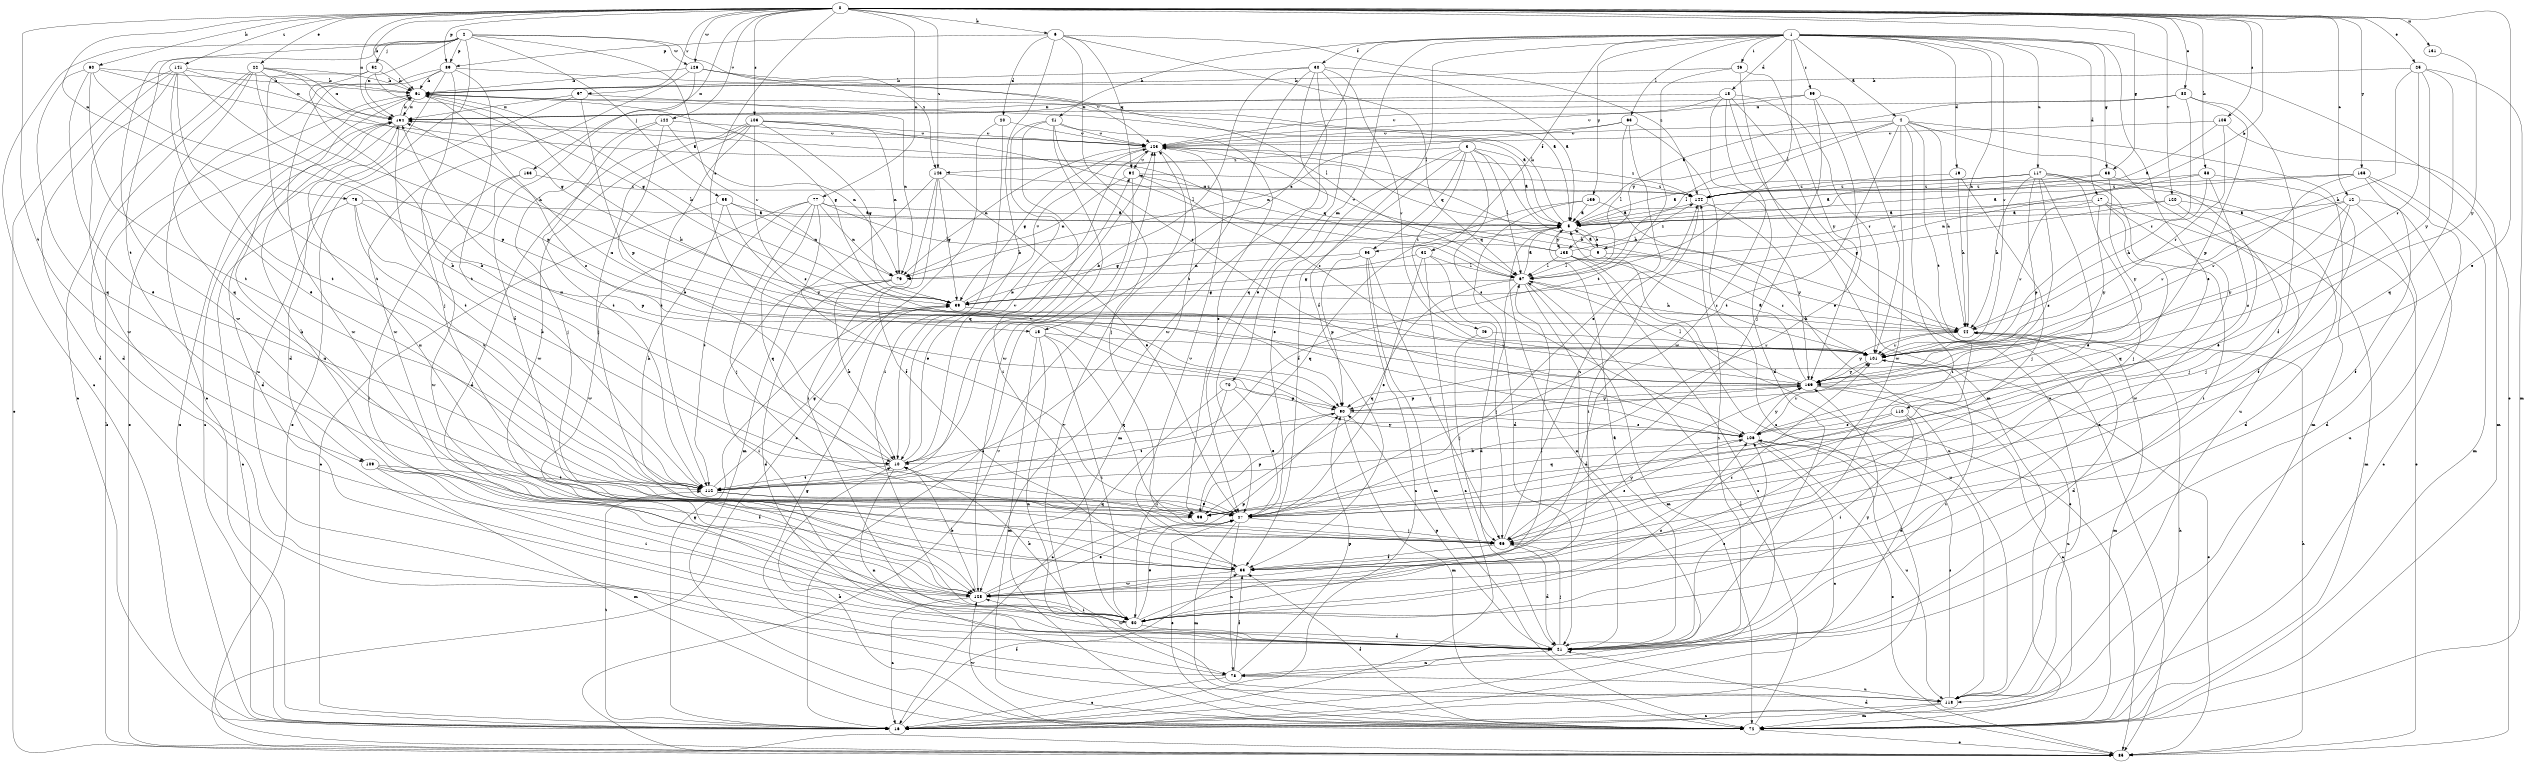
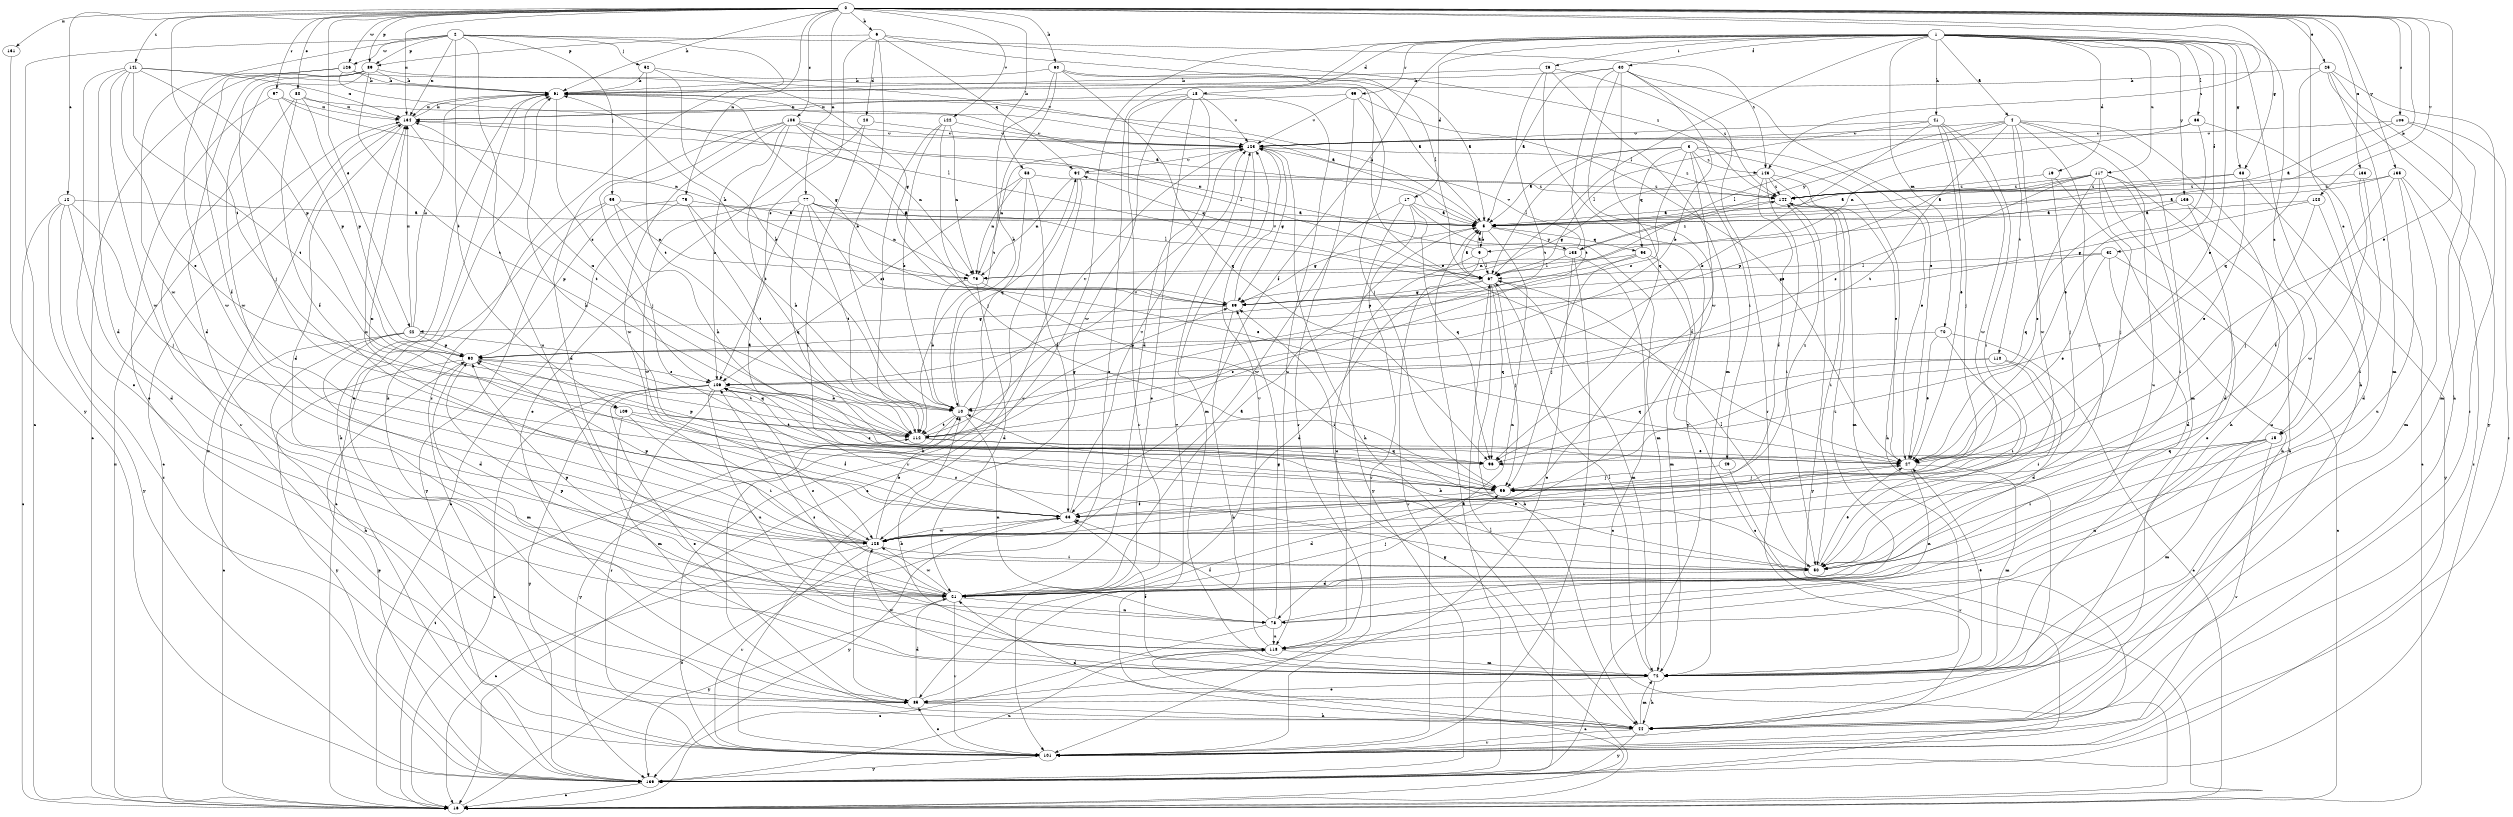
edge "46" -> "144": added, label "z"
edge "22" -> "39": reversed
edge "63" -> "67": now "41" -> "67"
edge "77" -> "56": label "j" -> "a"
